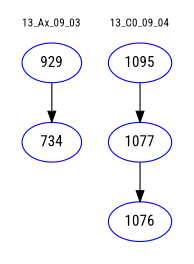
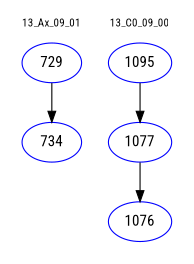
cluster "13_Ax_09_03": label "13_Ax_09_03" -> "13_Ax_09_01"
cluster "13_C0_09_04": label "13_C0_09_04" -> "13_C0_09_00"
node "929": label "929" -> "729"
